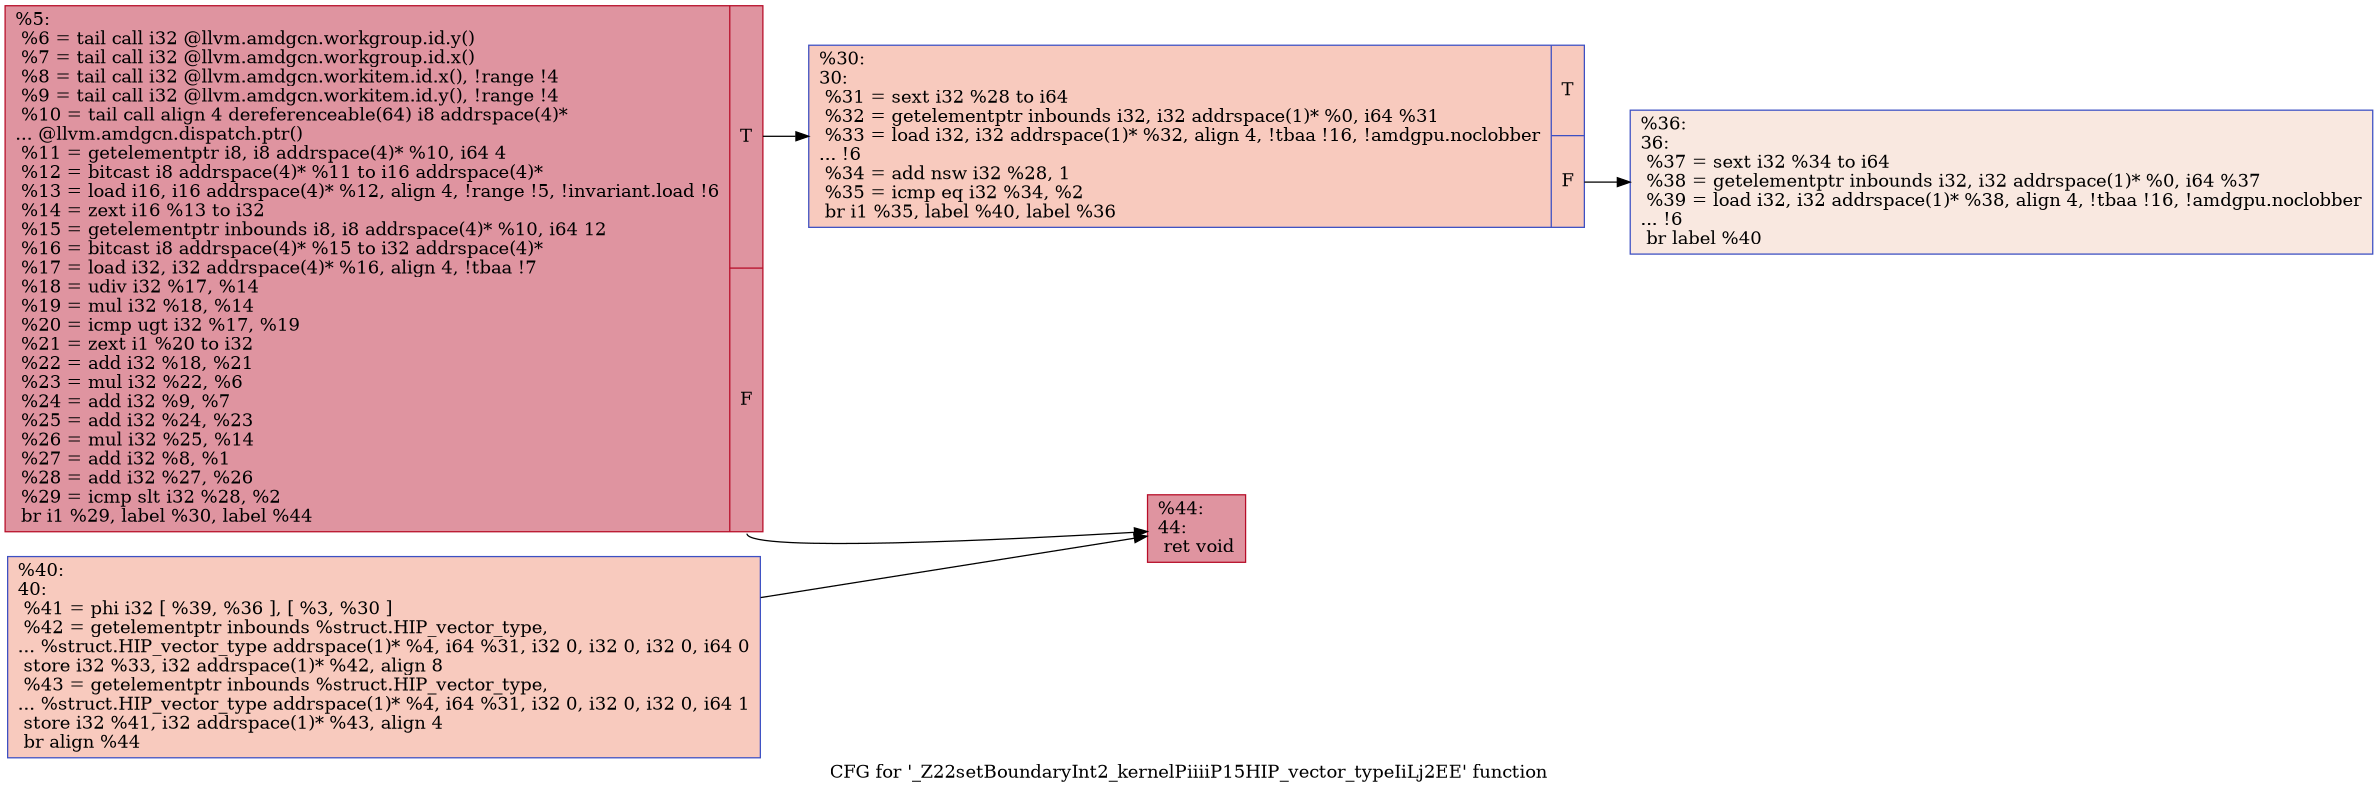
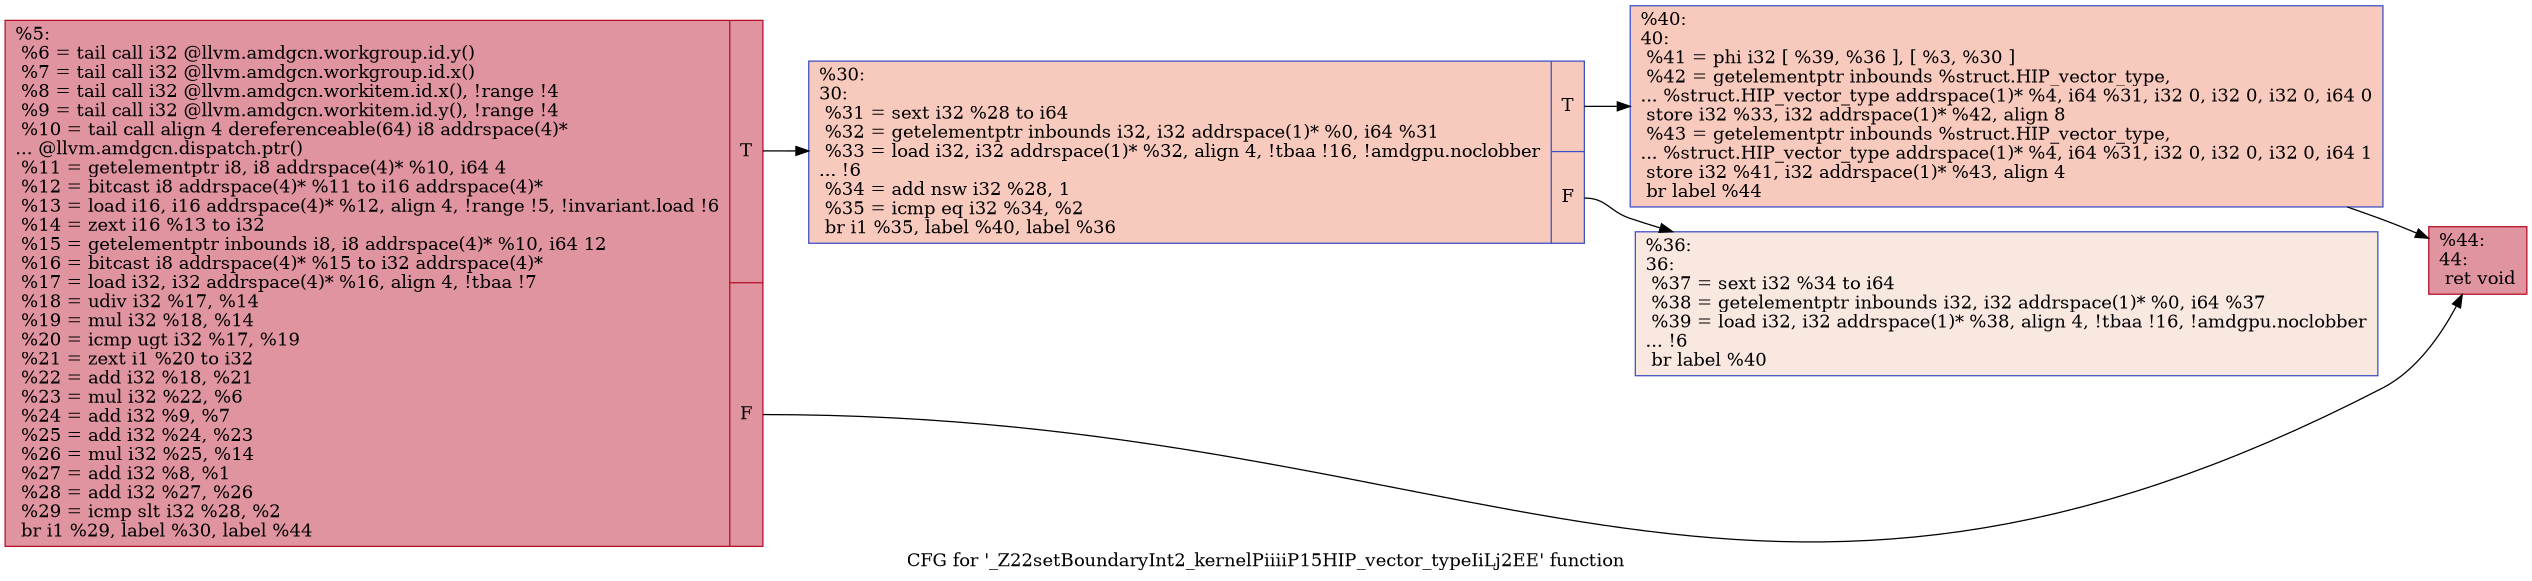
edge "%30:" -> "%40:": added
node "%40:": text "br align %44" -> "br label %44"
